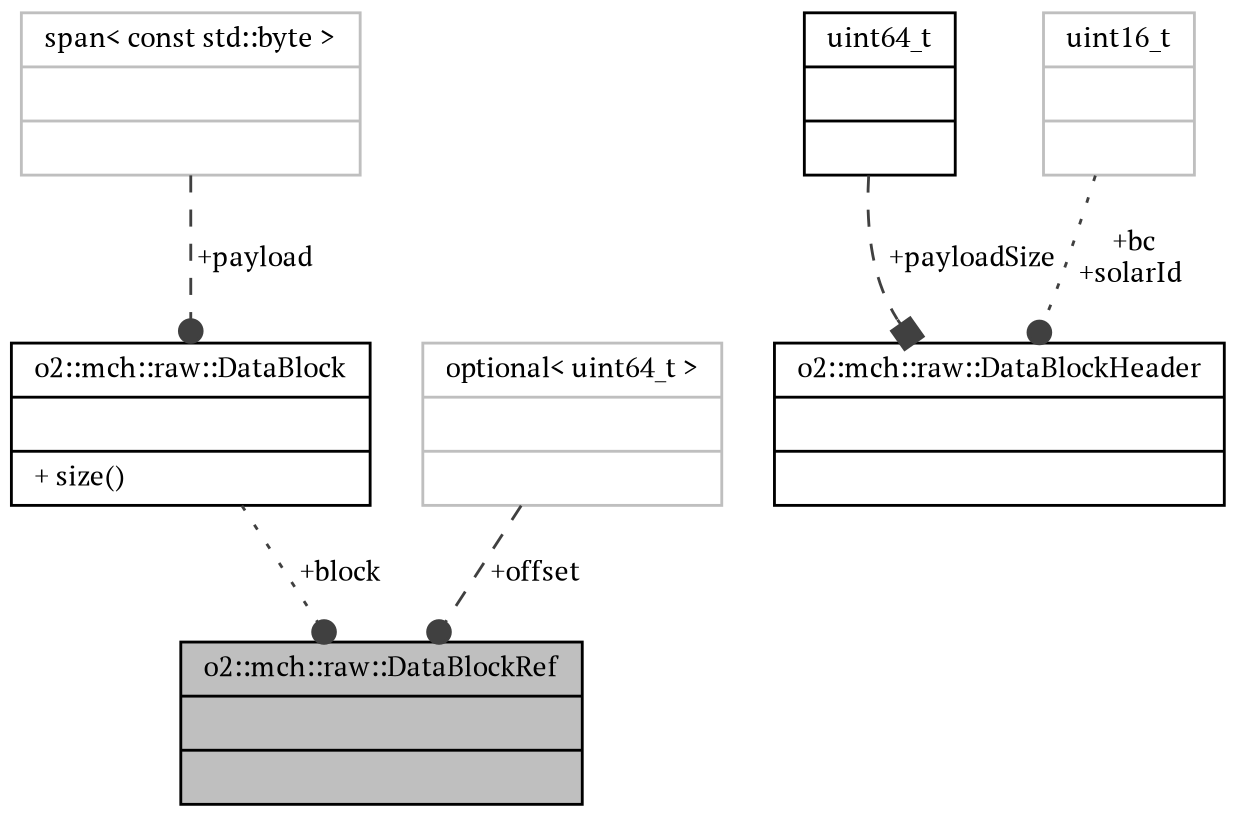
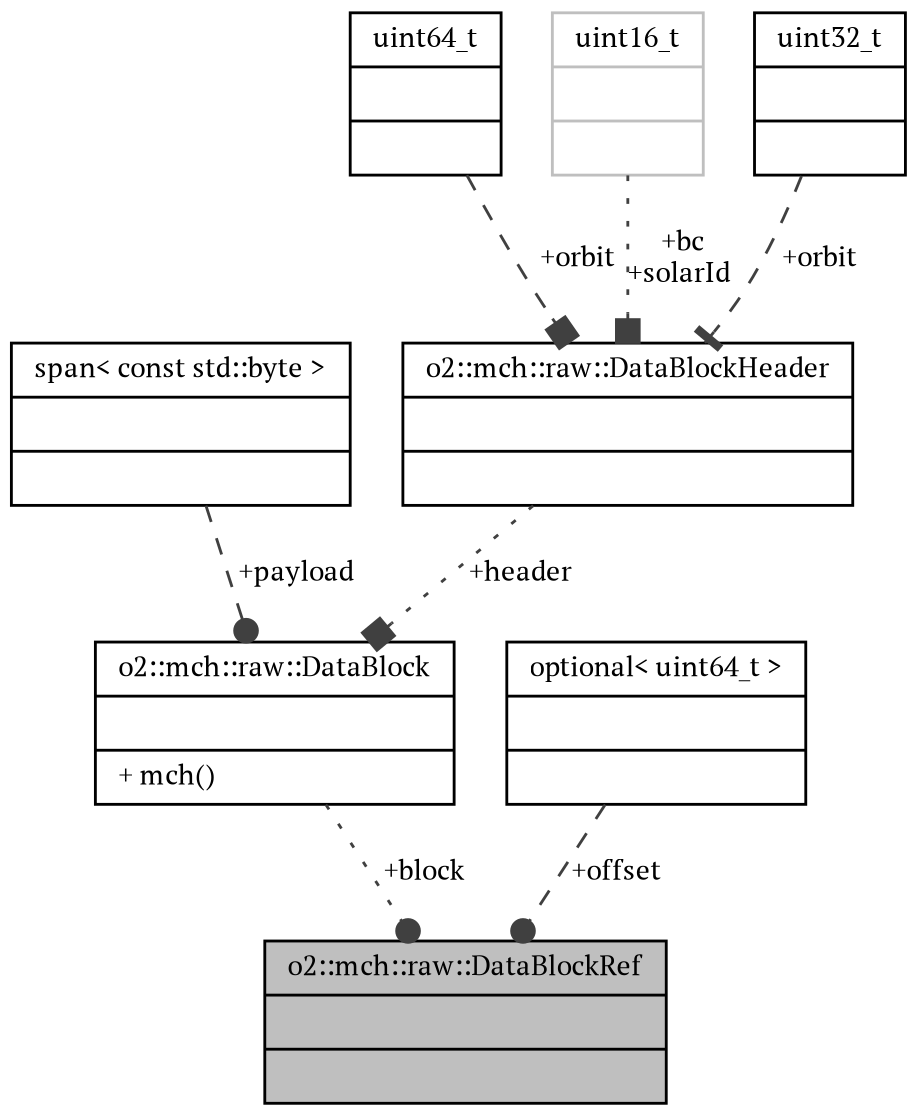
node "span< const std::byte >": color grey75 -> black
node "uint32_t": added
edge "uint16_t" -> "o2::mch::raw::DataBlockHeader": arrowhead dot -> box
edge "uint64_t" -> "o2::mch::raw::DataBlockHeader": label " +payloadSize" -> " +orbit"
node "optional< uint64_t >": color grey75 -> black
node "o2::mch::raw::DataBlock": text "+ size()" -> "+ mch()"
edge "o2::mch::raw::DataBlockHeader" -> "o2::mch::raw::DataBlock": added, label "+header"
